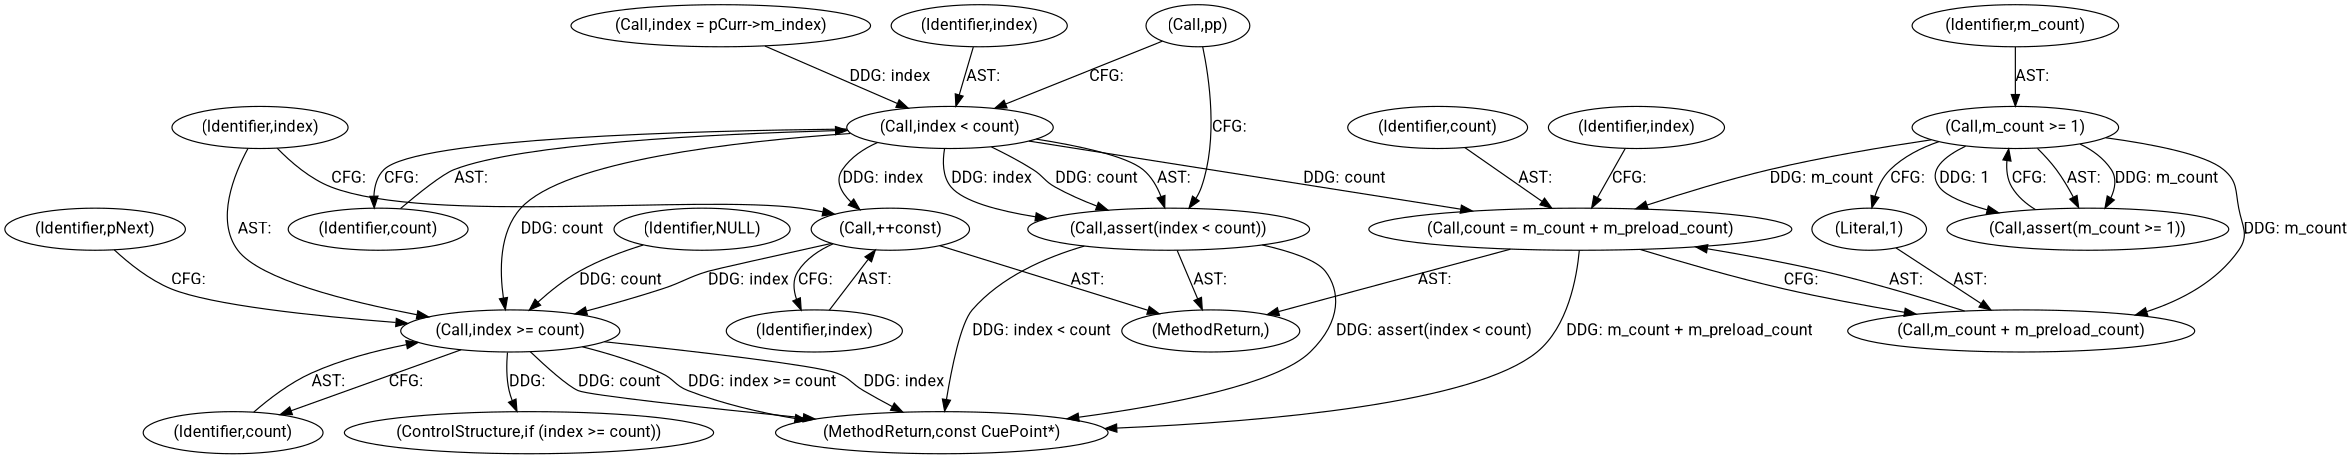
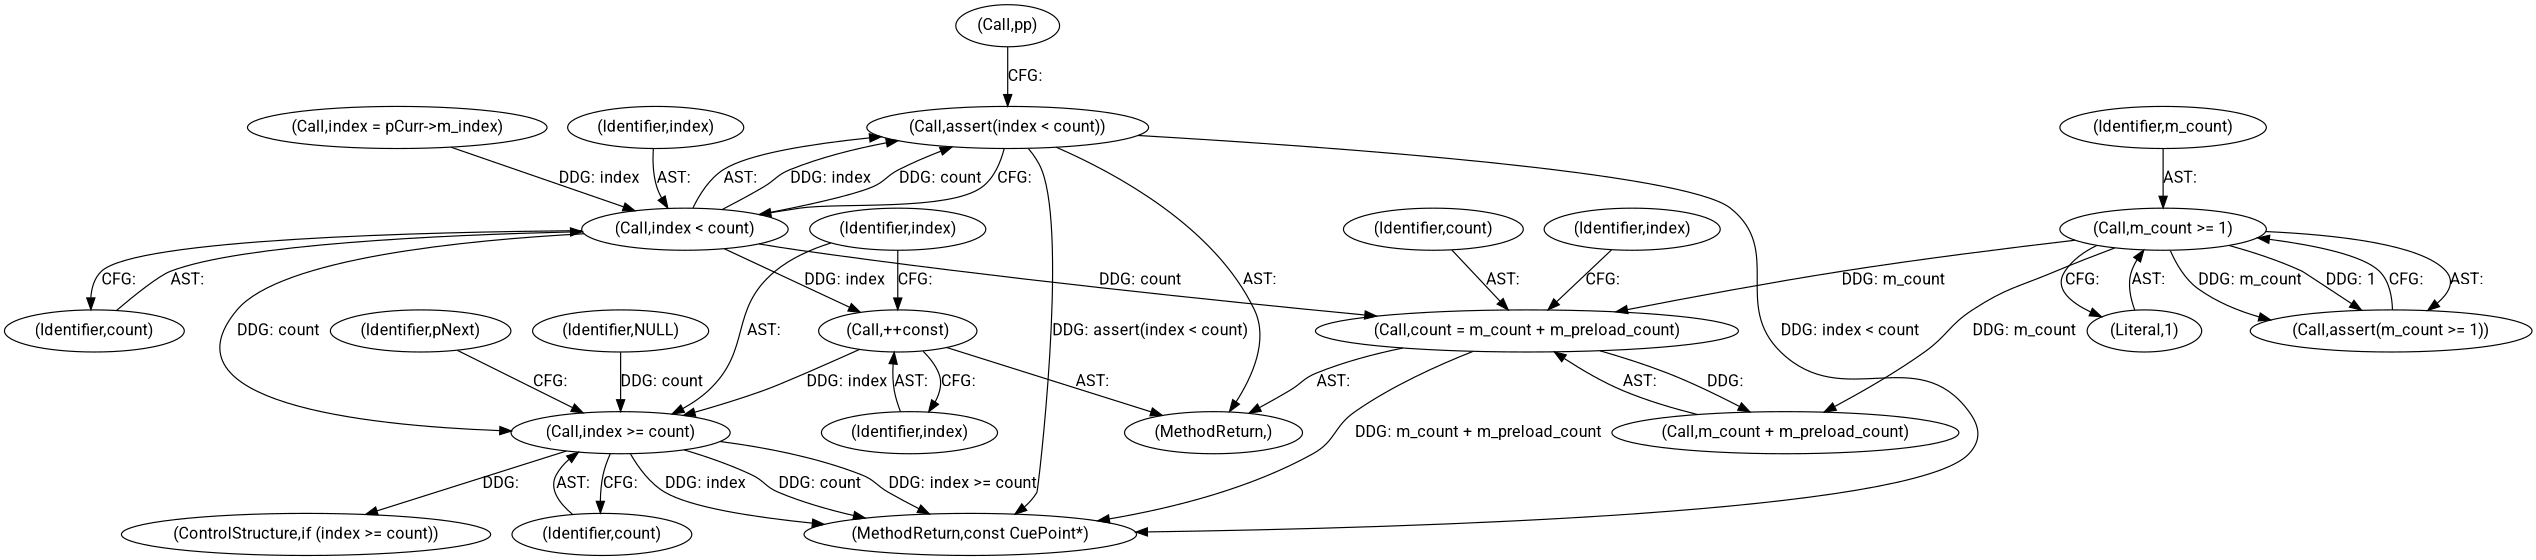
edge "(Call,pp)" -> "(Call,index < count)": now "(Call,assert(index < count))" -> "(Call,index < count)"
edge "(Literal,1)" -> "(Call,m_count + m_preload_count)": now "(Literal,1)" -> "(Call,m_count >= 1)"
edge "(Call,count = m_count + m_preload_count)" -> "(Call,m_count + m_preload_count)": label "CFG: " -> "DDG: "
